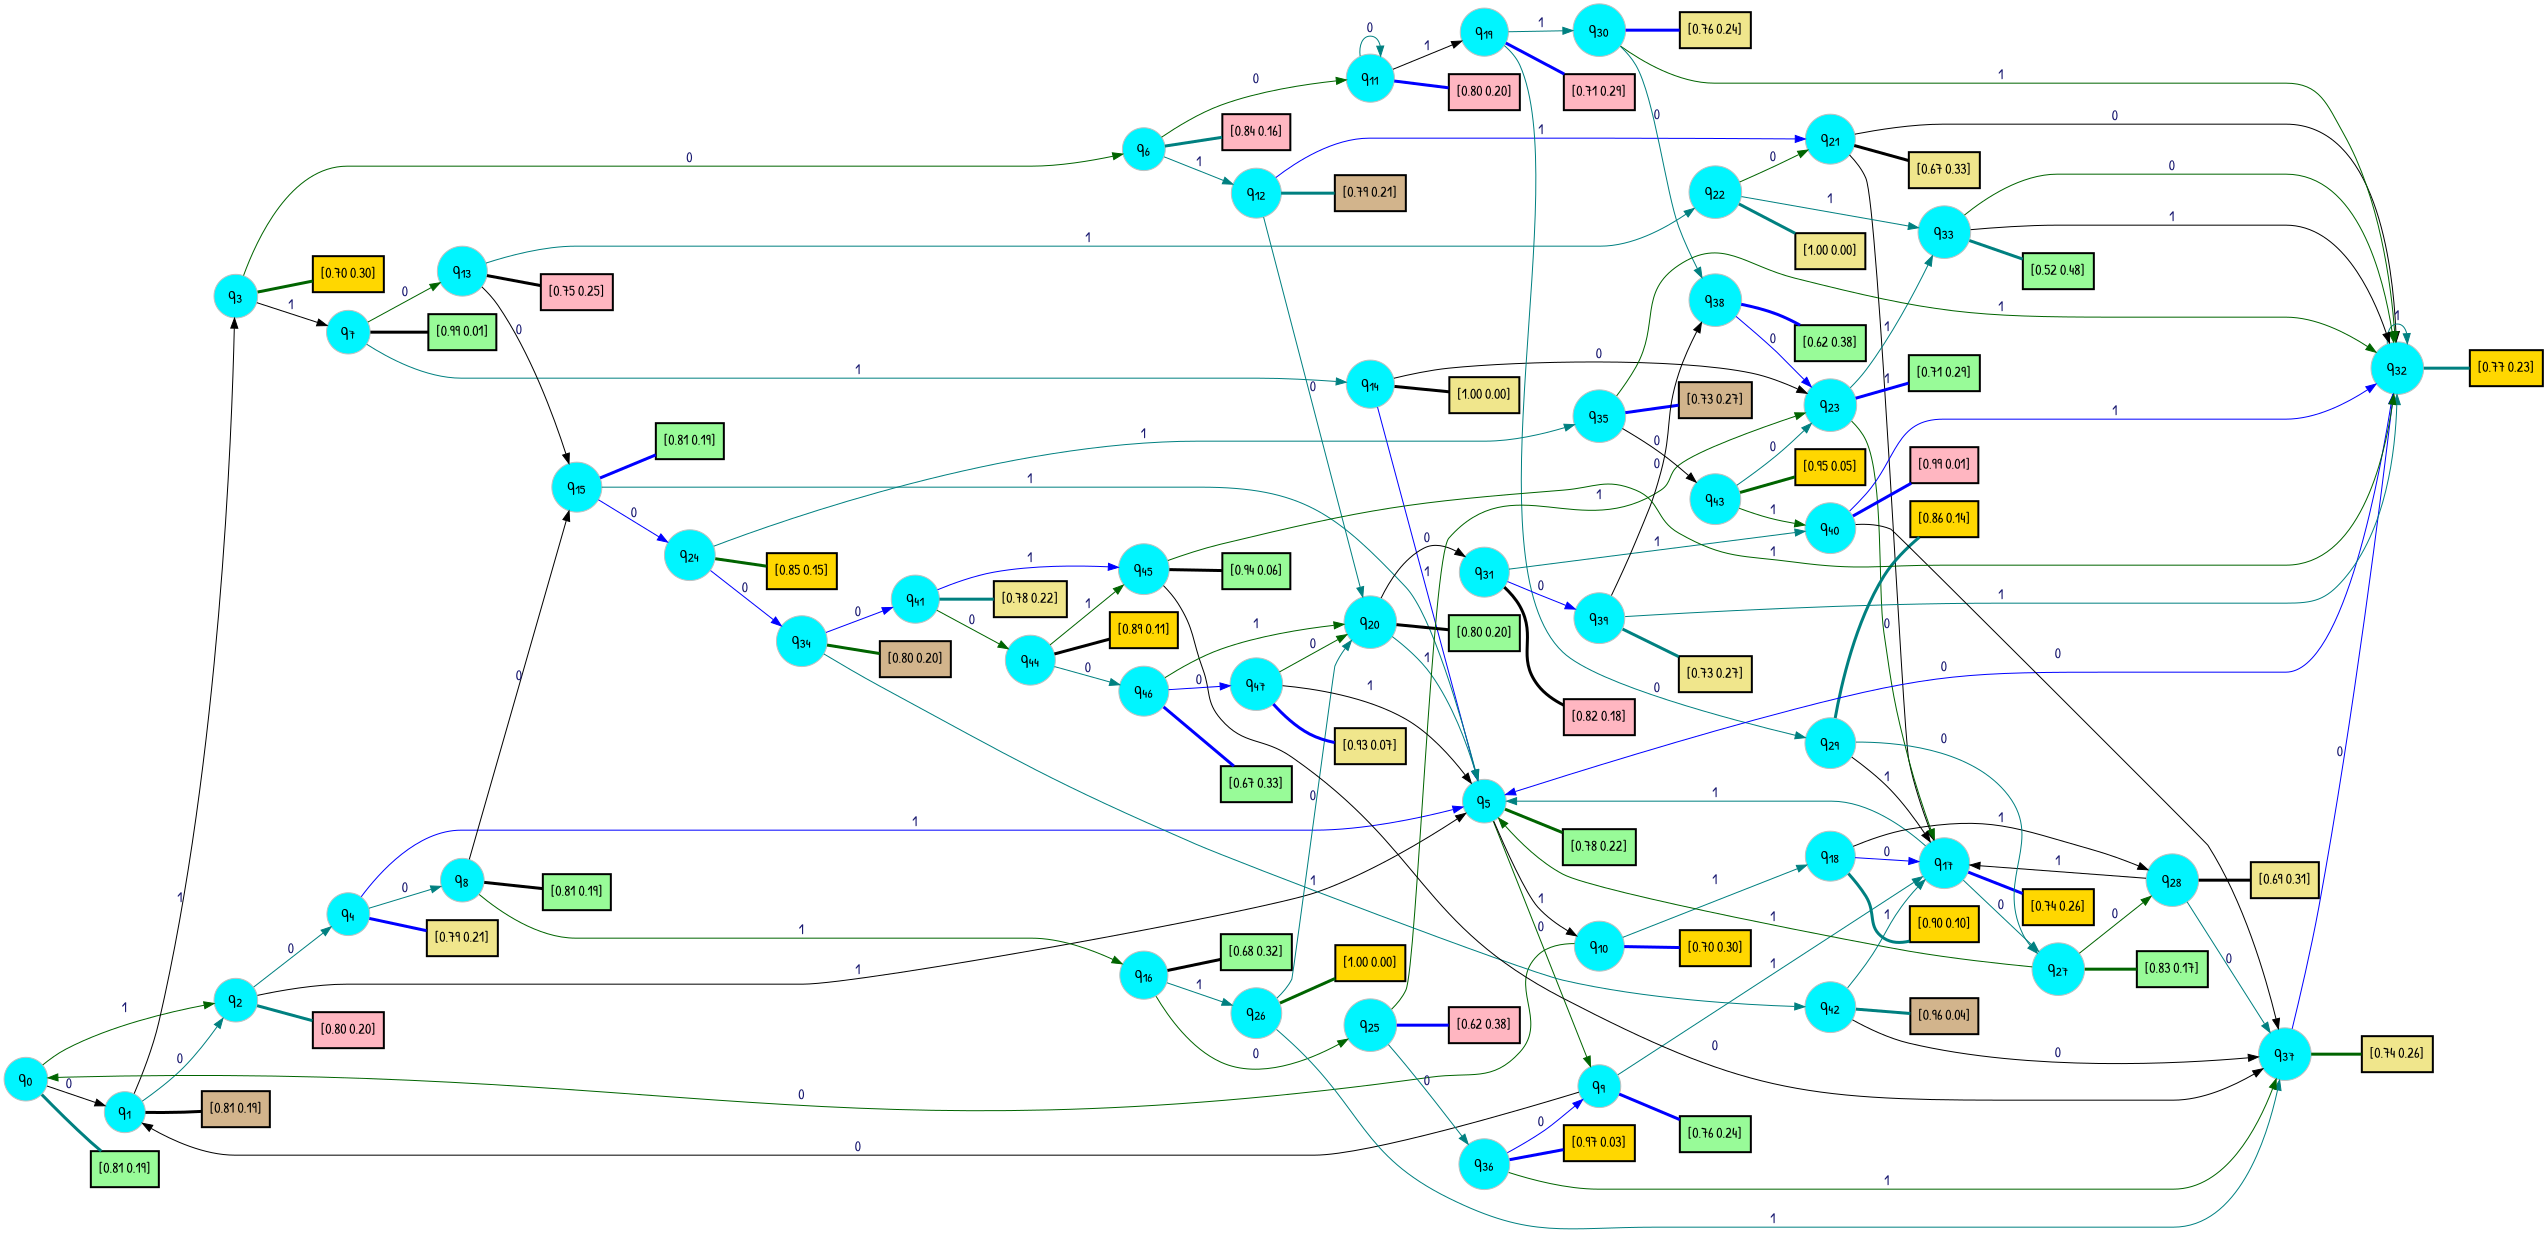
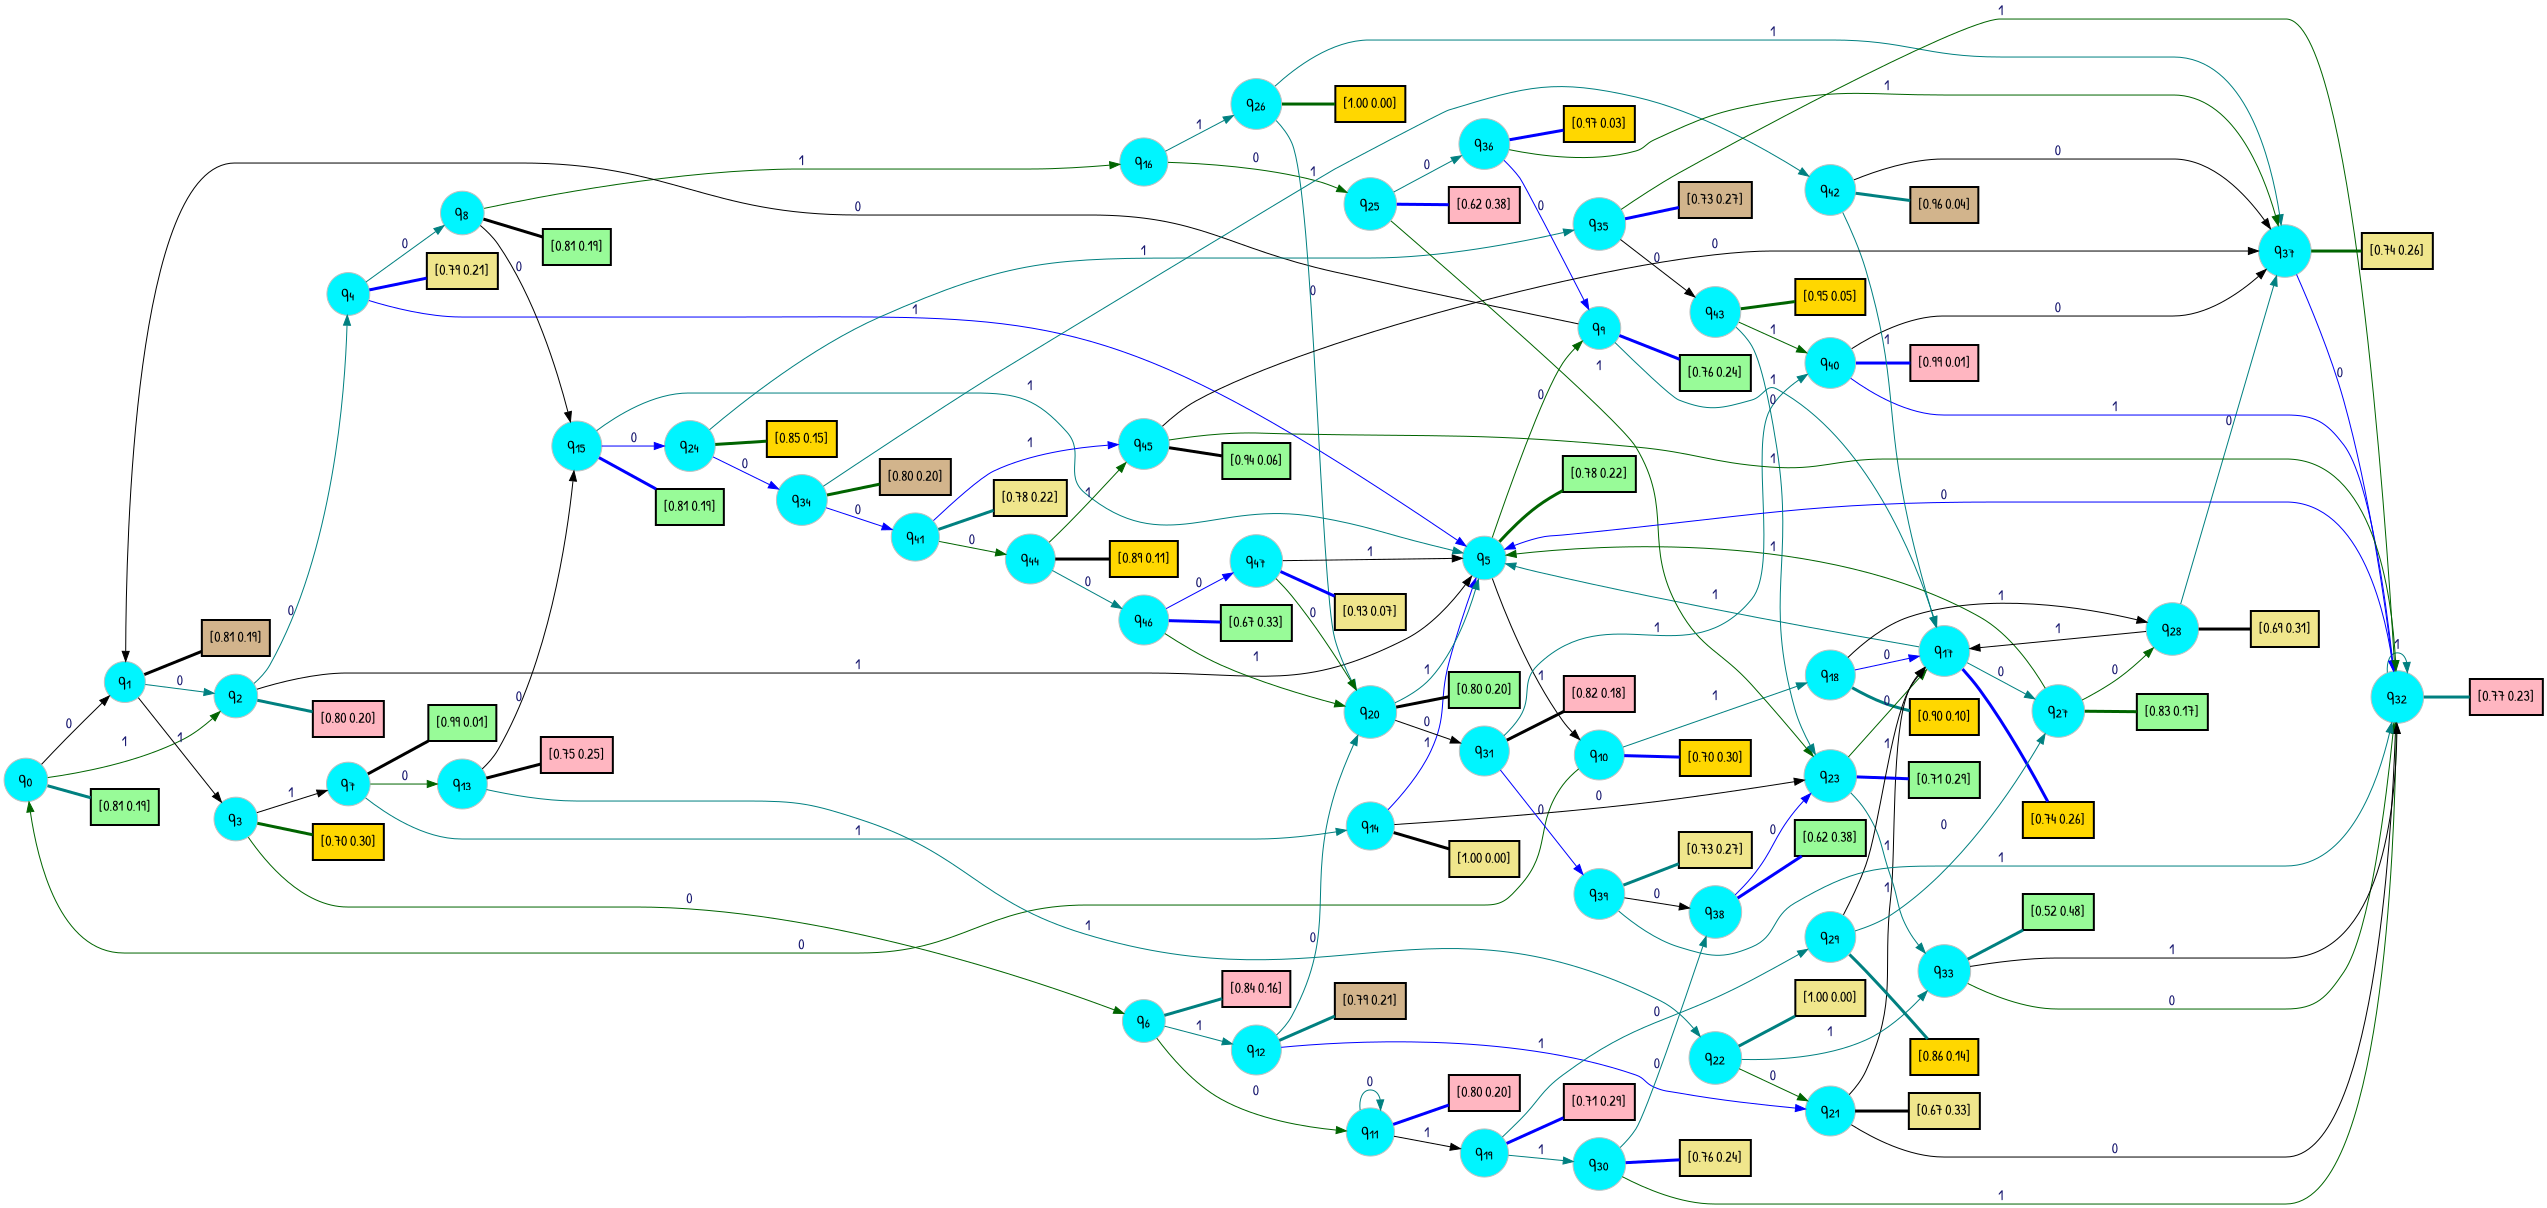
node "[0.77 0.23]": fillcolor gold -> lightpink
node "[0.68 0.32]": removed
